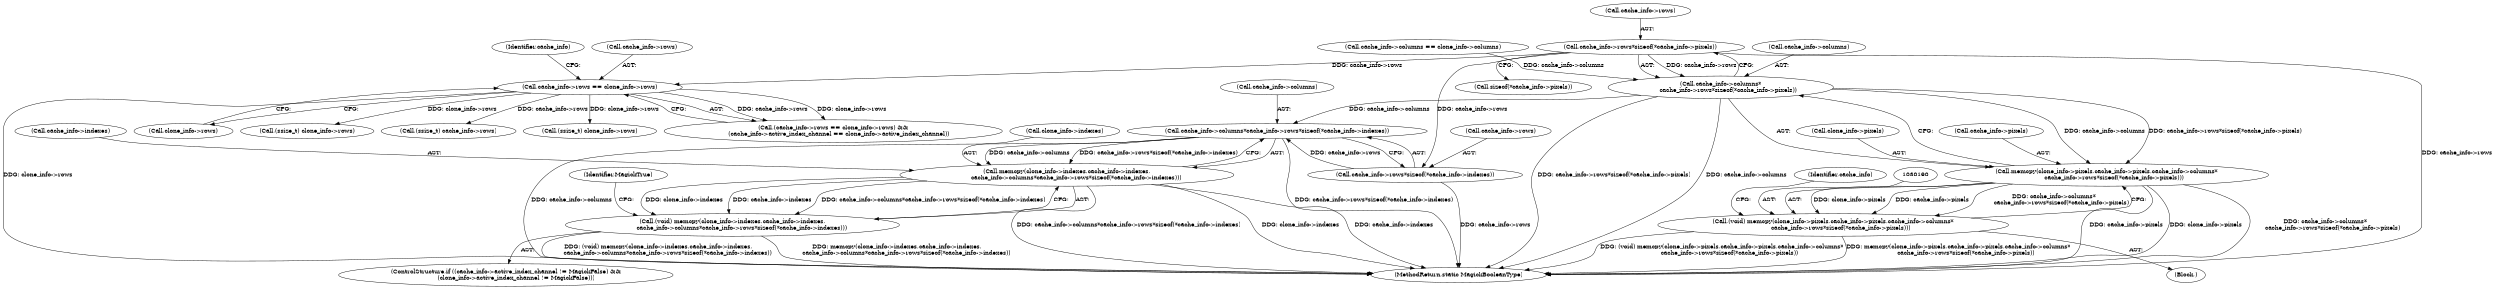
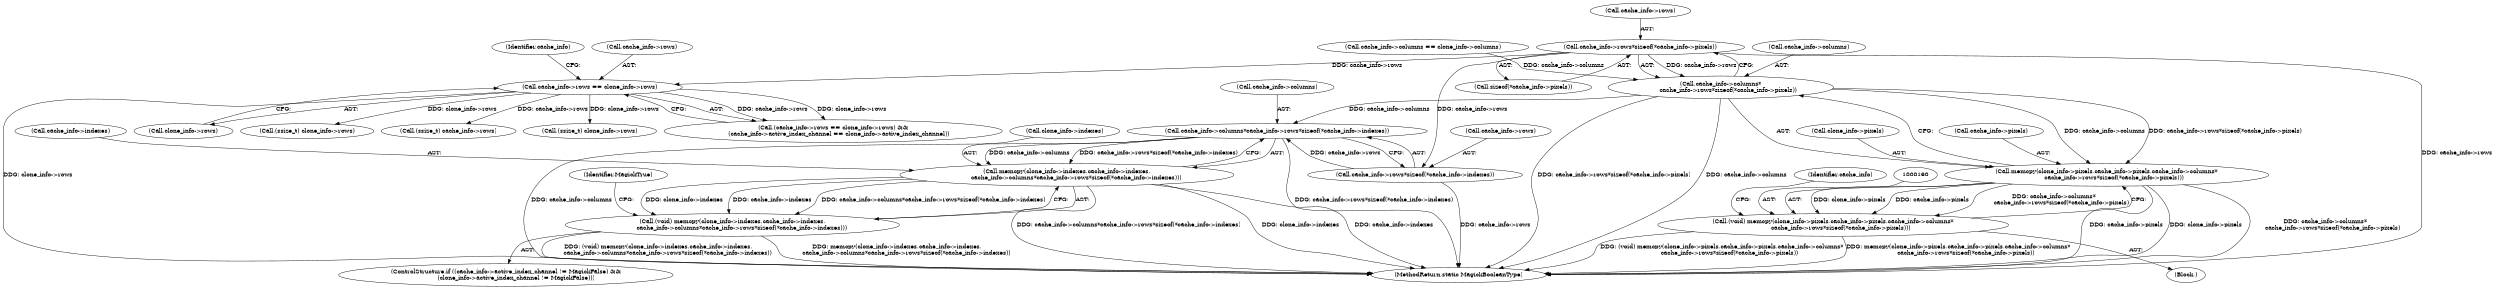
edge "(Call,cache_info->rows*sizeof(*cache_info->pixels))" -> "(Call,sizeof(*cache_info->pixels))": label "CFG: " -> "AST: "
edge "(Call,sizeof(*cache_info->pixels))" -> "(Call,cache_info->rows*sizeof(*cache_info->pixels))": added, label "AST:"
edge "(Call,cache_info->rows == clone_info->rows)" -> "(Call,clone_info->rows)": label "CFG: " -> "AST: "
node "1030190": label "1030190" -> "1000190"
